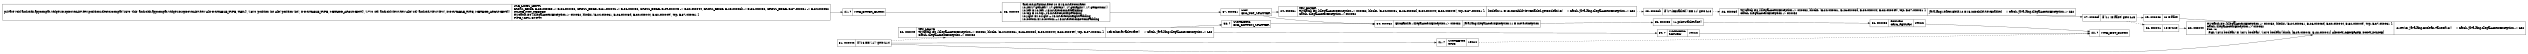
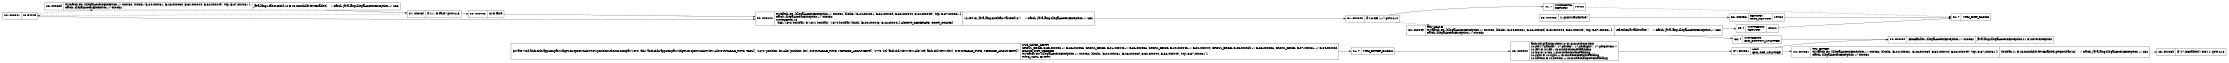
edge "25: 0x003b" -> "26: 0x003d": now "28: 0x0041" -> "26: 0x003d"
edge "34: 0x0052" -> "35: 0x0053": removed
node "30: 0x0044": text "PHI: r3" -> "SYNTHETIC: r3"
node "41: ?": text "ORIG" -> "RETURN"
edge "31: 0x004c" -> "30: 0x0044": reversed
